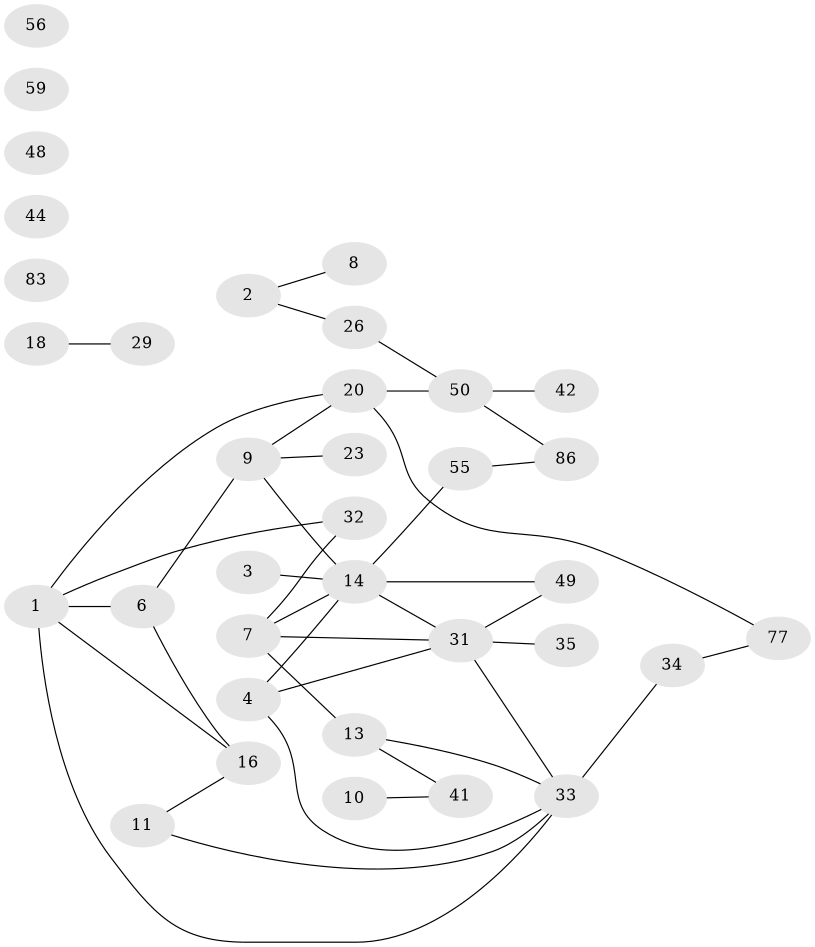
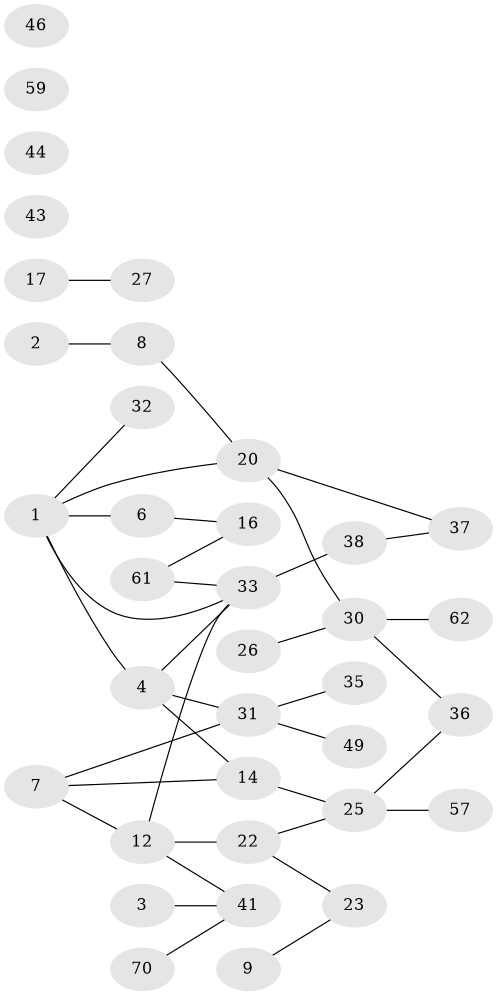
node "56": label "56" -> "46"
node "48": removed
node "83": label "83" -> "43"
edge "2" -- "26": removed
node "18": label "18" -> "17"
node "29": label "29" -> "27"
node "50": label "50" -> "30"
node "42": label "42" -> "62"
edge "20" -- "9": now "20" -- "8"
node "86": label "86" -> "36"
node "55": label "55" -> "25"
edge "9" -- "14": removed
edge "9" -- "6": removed
edge "3" -- "14": now "3" -- "41"
edge "14" -- "49": removed
edge "32" -- "7": removed
edge "14" -- "31": removed
node "77": label "77" -> "37"
node "34": label "34" -> "38"
edge "1" -- "16": now "1" -- "4"
edge "31" -- "33": removed
node "13": label "13" -> "12"
node "10": label "10" -> "70"
node "57": added
node "11": label "11" -> "61"
node "22": added
